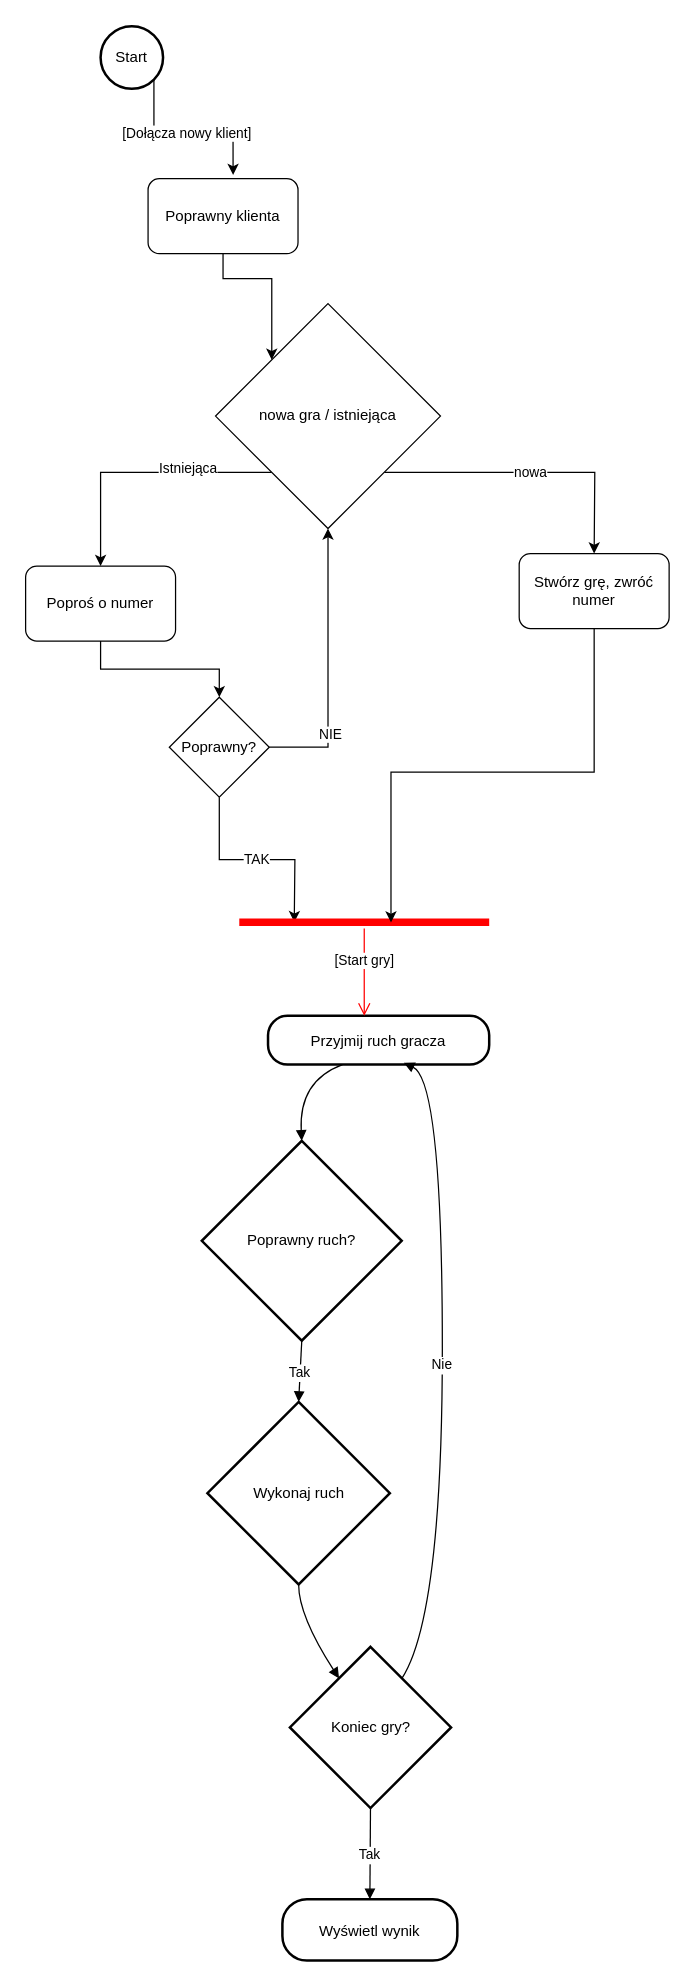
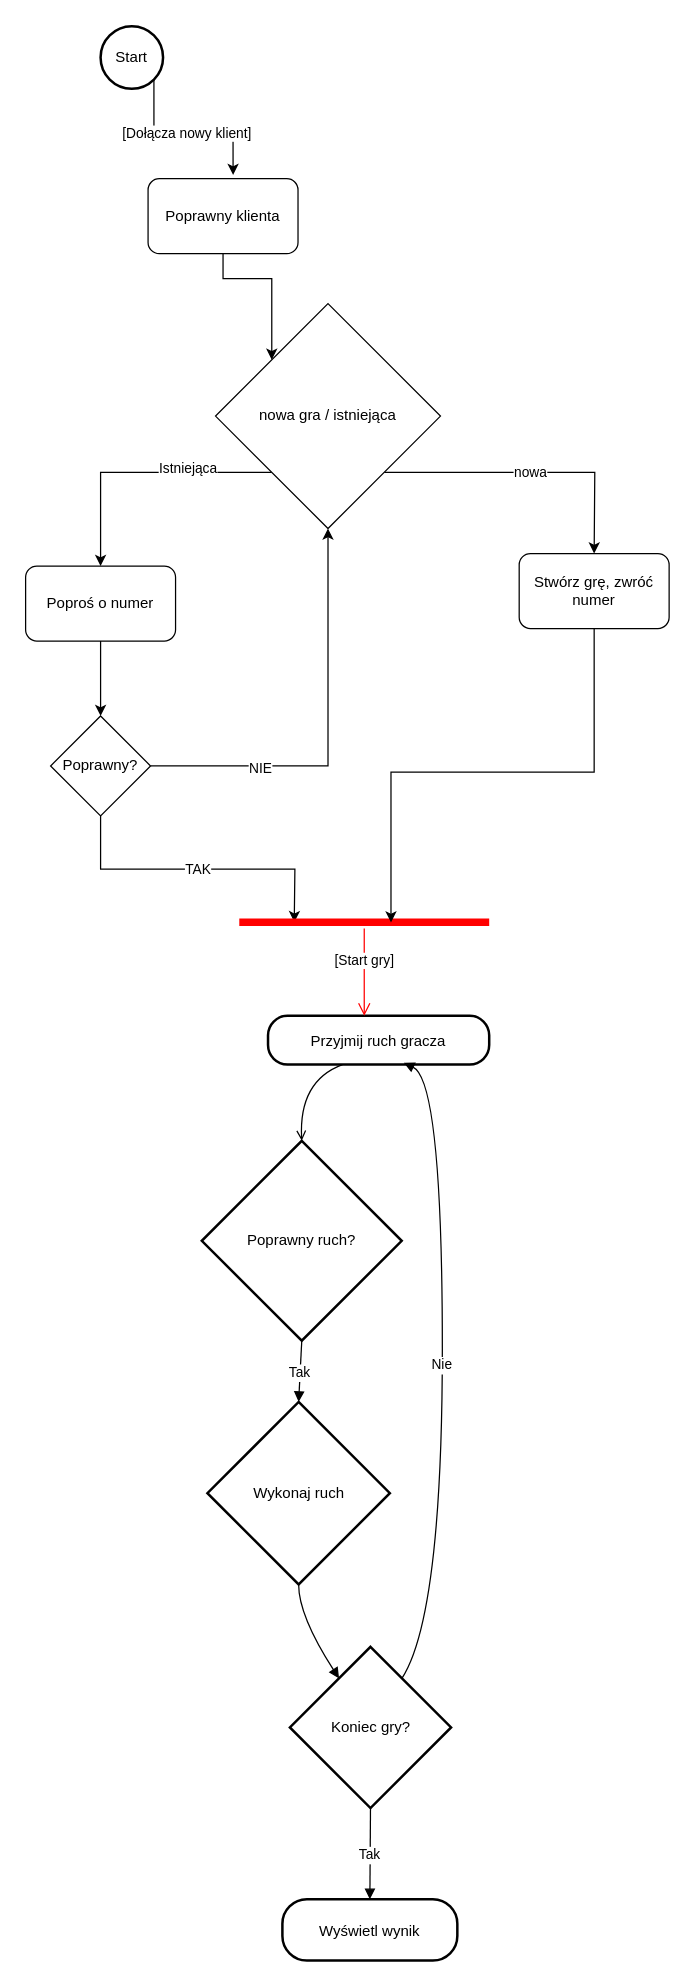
node "Poprawny?": moved (219, 747) -> (101, 766)
edge "Przyjmij ruch gracza" -> "Poprawny ruch?": arrowhead block -> open
